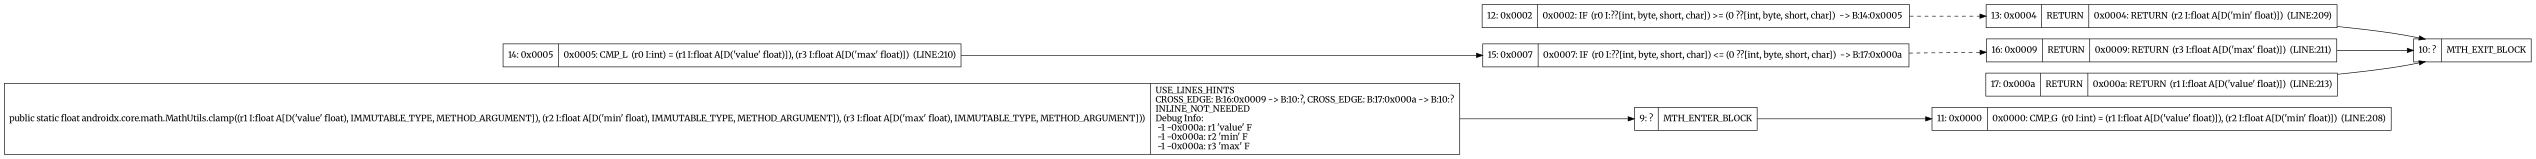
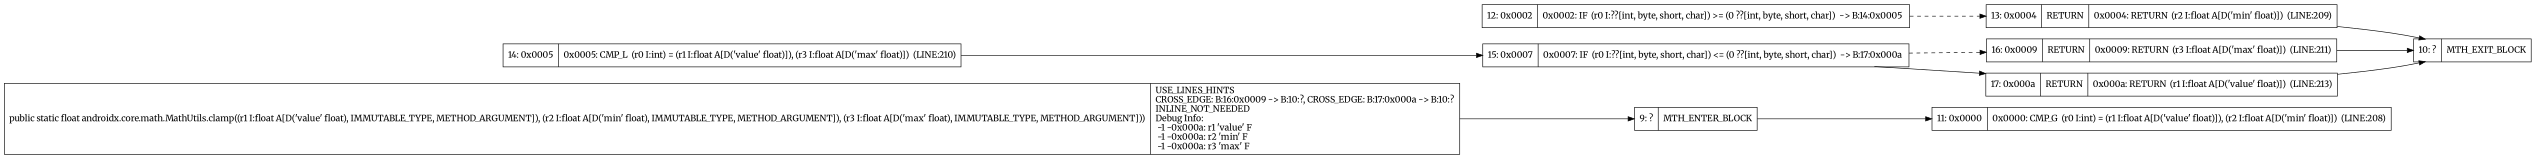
edge "15: 0x0007" -> "17: 0x000a": added
